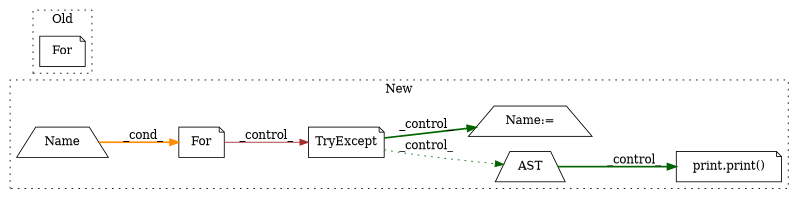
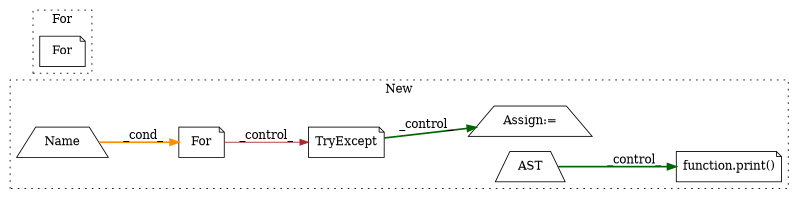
cluster "Old": label "Old" -> "For"
node "Name:=": label "Name:=" -> "Assign:="
edge "TryExcept" -> "AST": removed, label "_control_"
node "print.print()": label "print.print()" -> "function.print()"
